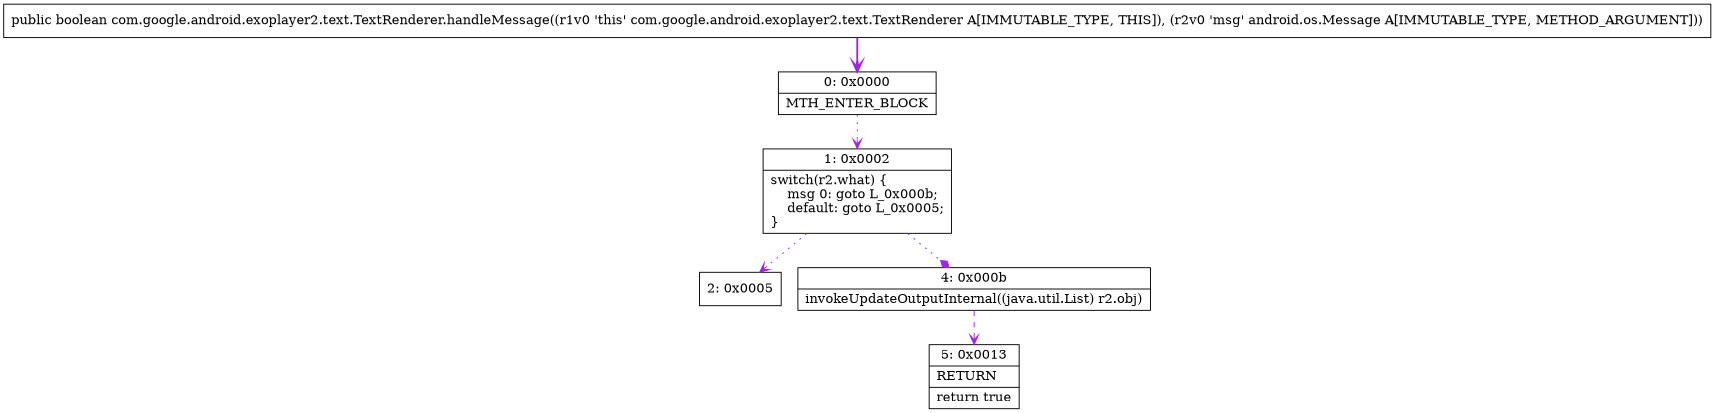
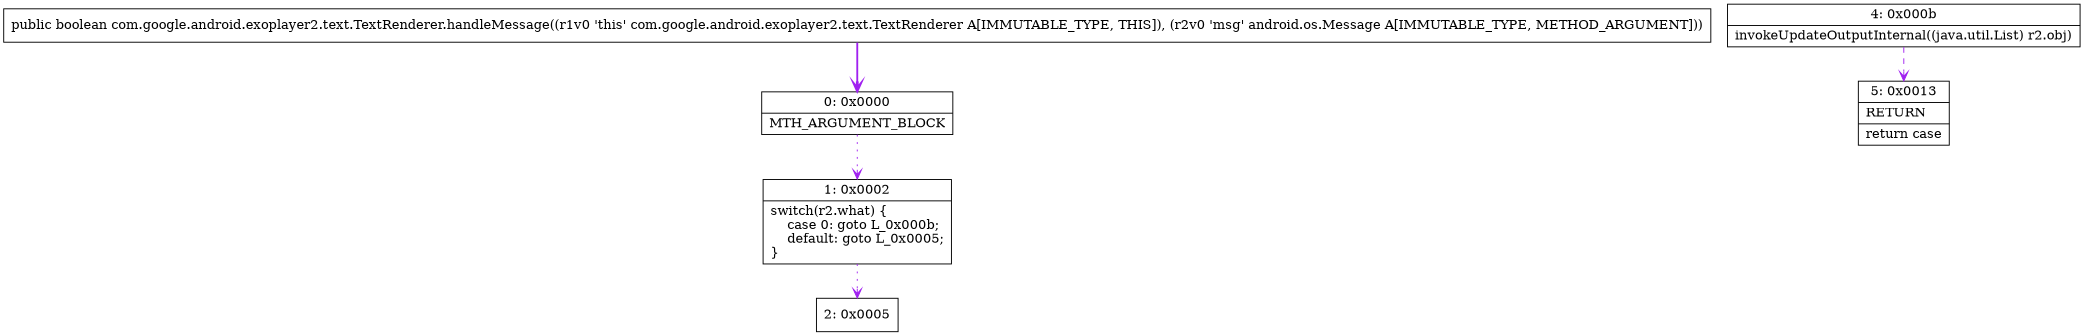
node "0: 0x0000": text "MTH_ENTER_BLOCK" -> "MTH_ARGUMENT_BLOCK"
node "1: 0x0002": text "msg 0: goto L_0x000b;" -> "case 0: goto L_0x000b;"
edge "1: 0x0002" -> "4: 0x000b": removed
node "5: 0x0013": text "return true" -> "return case"
